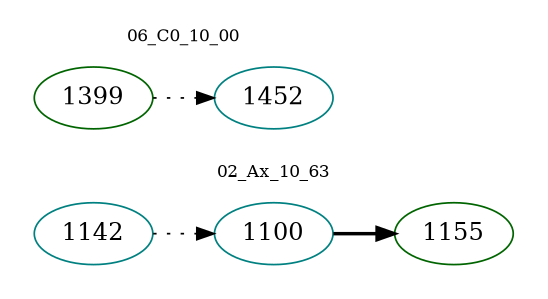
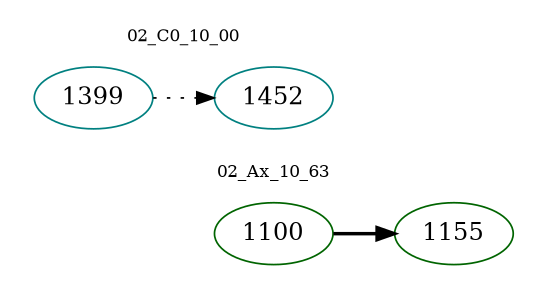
cluster "06_C0_10_00": label "06_C0_10_00" -> "02_C0_10_00"
node "1399": color darkgreen -> teal
node "1142": removed
node "1100": color teal -> darkgreen
